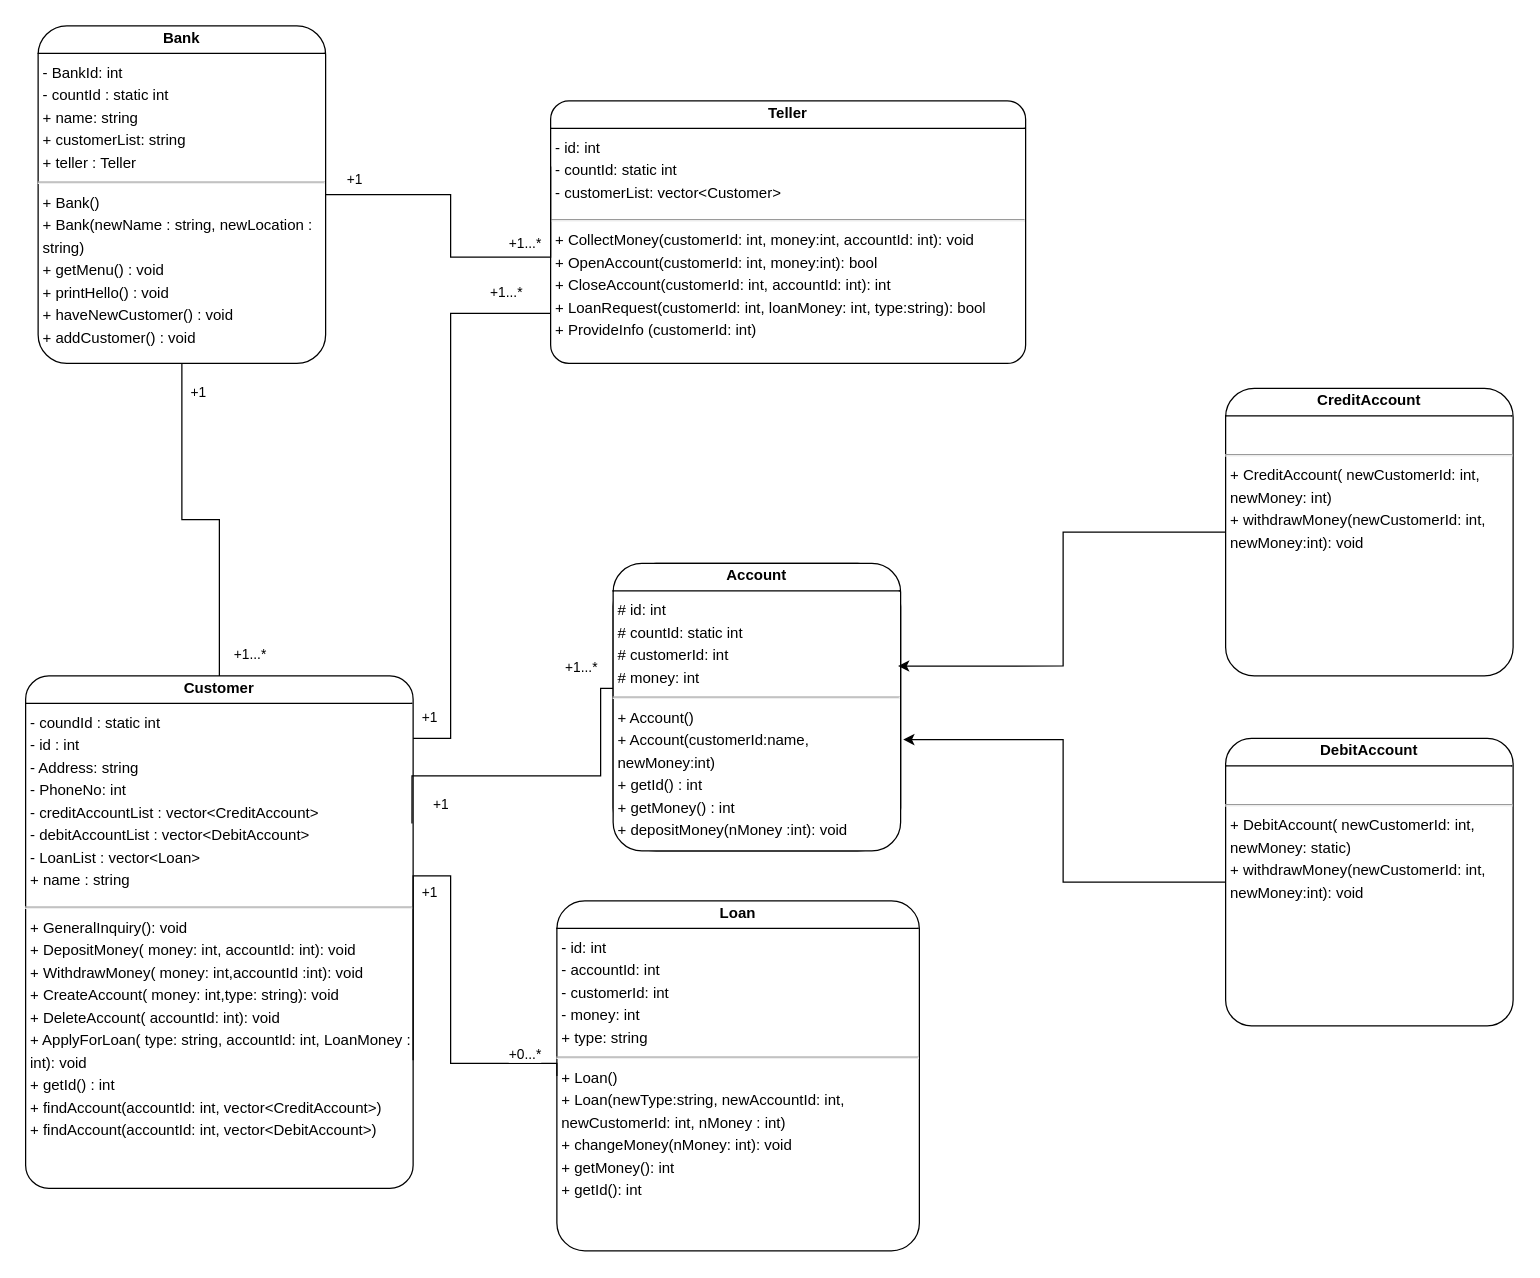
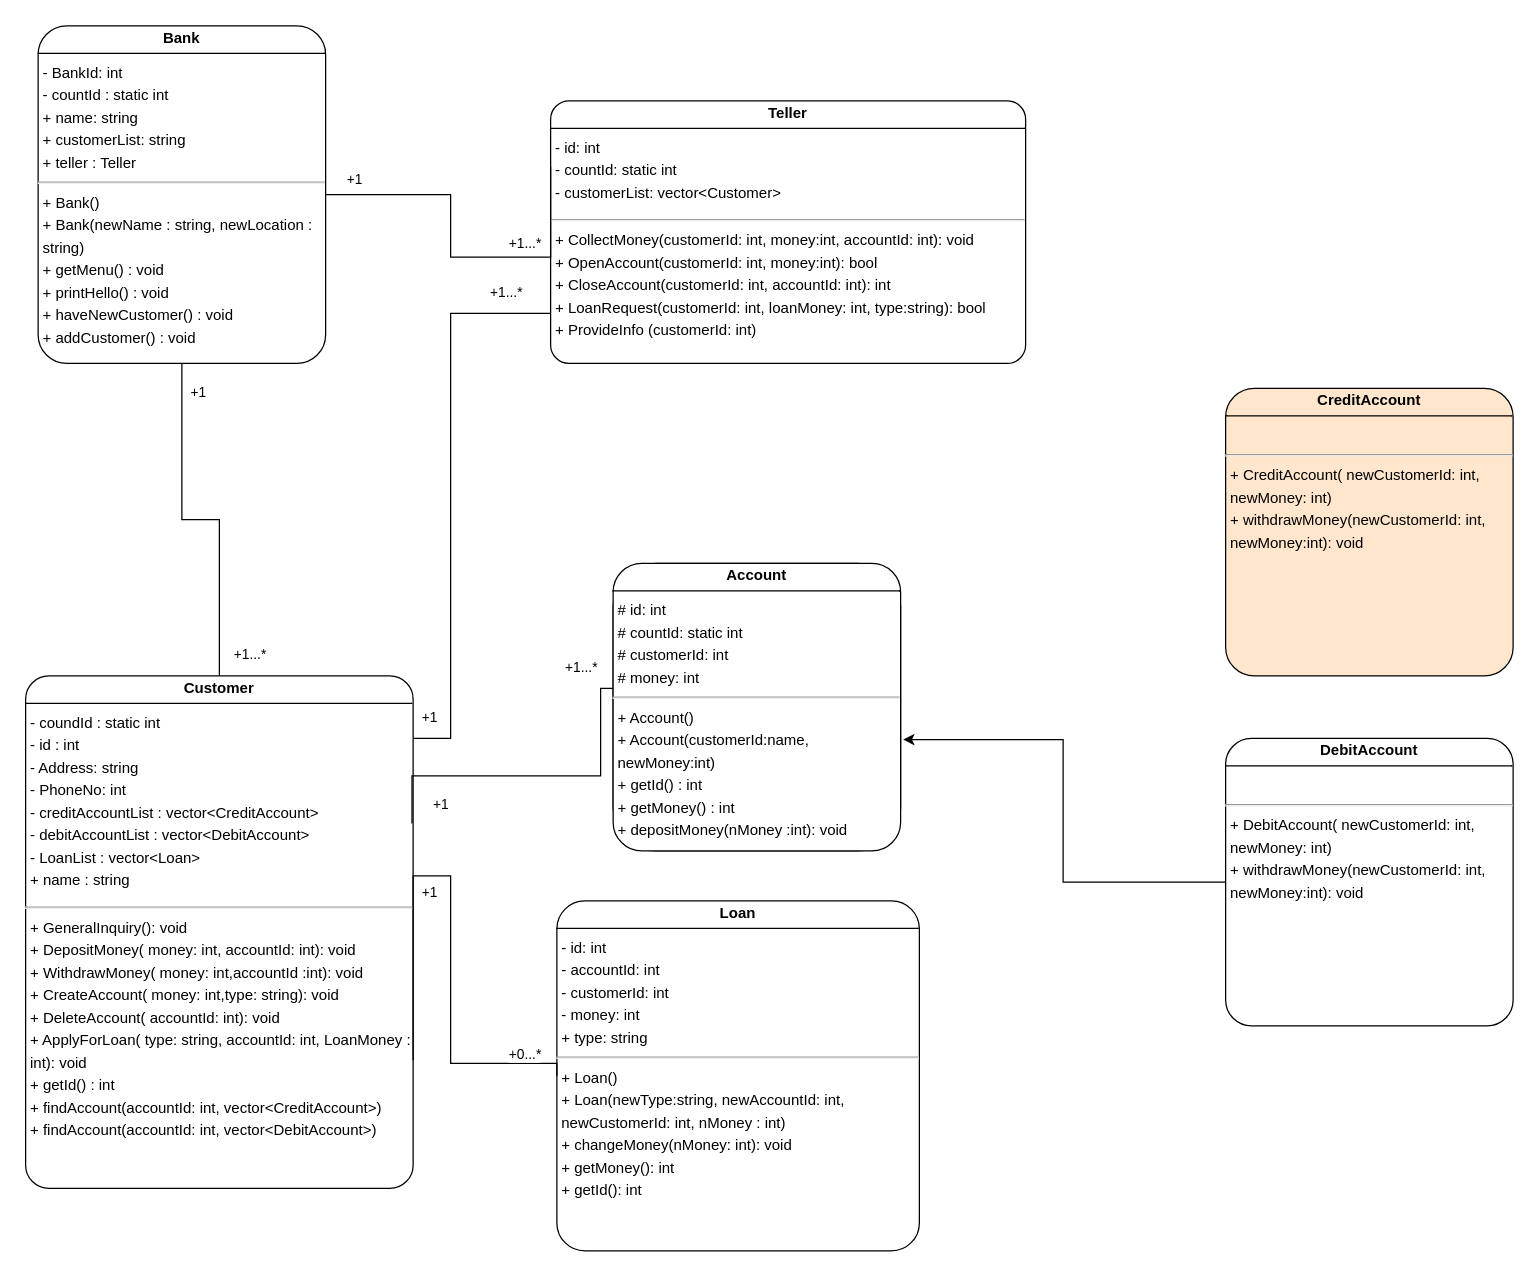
node "CreditAccount + CreditAccount( newCustomerId: int, newMoney: int) + withdrawMoney(newCustomerId: int, newMoney:int): void": fillcolor #ffffff -> #ffe6cc
edge "CreditAccount + CreditAccount( newCustomerId: int, newMoney: int) + withdrawMoney(newCustomerId: int, newMoney:int): void" -> "Account # id: int # countId: static int # customerId: int # money: int + Account() + Account(customerId:name, newMoney:int) + getId() : int + getMoney() : int + depositMoney(nMoney :int): void": removed
node "DebitAccount + DebitAccount( newCustomerId: int, newMoney: static) + withdrawMoney(newCustomerId: int, newMoney:int): void": label "DebitAccount + DebitAccount( newCustomerId: int, newMoney: static) + withdrawMoney(newCustomerId: int, newMoney:int): void" -> "DebitAccount + DebitAccount( newCustomerId: int, newMoney: int) + withdrawMoney(newCustomerId: int, newMoney:int): void"
